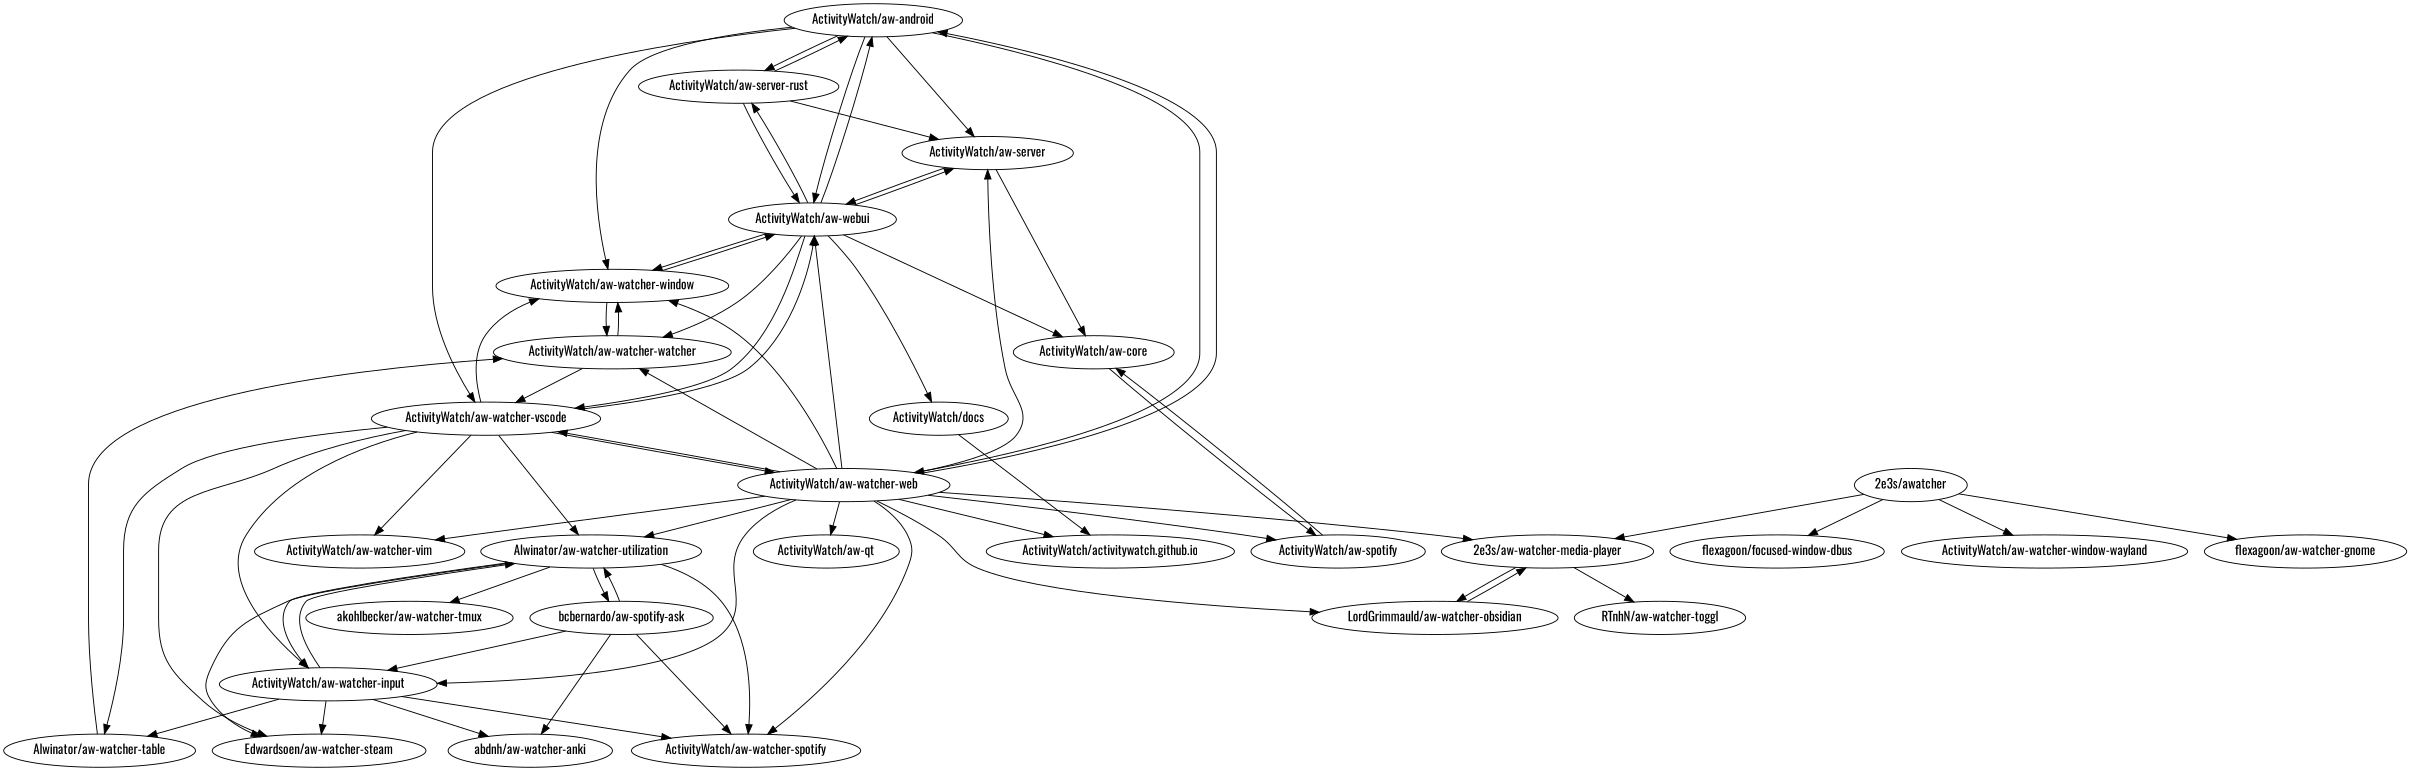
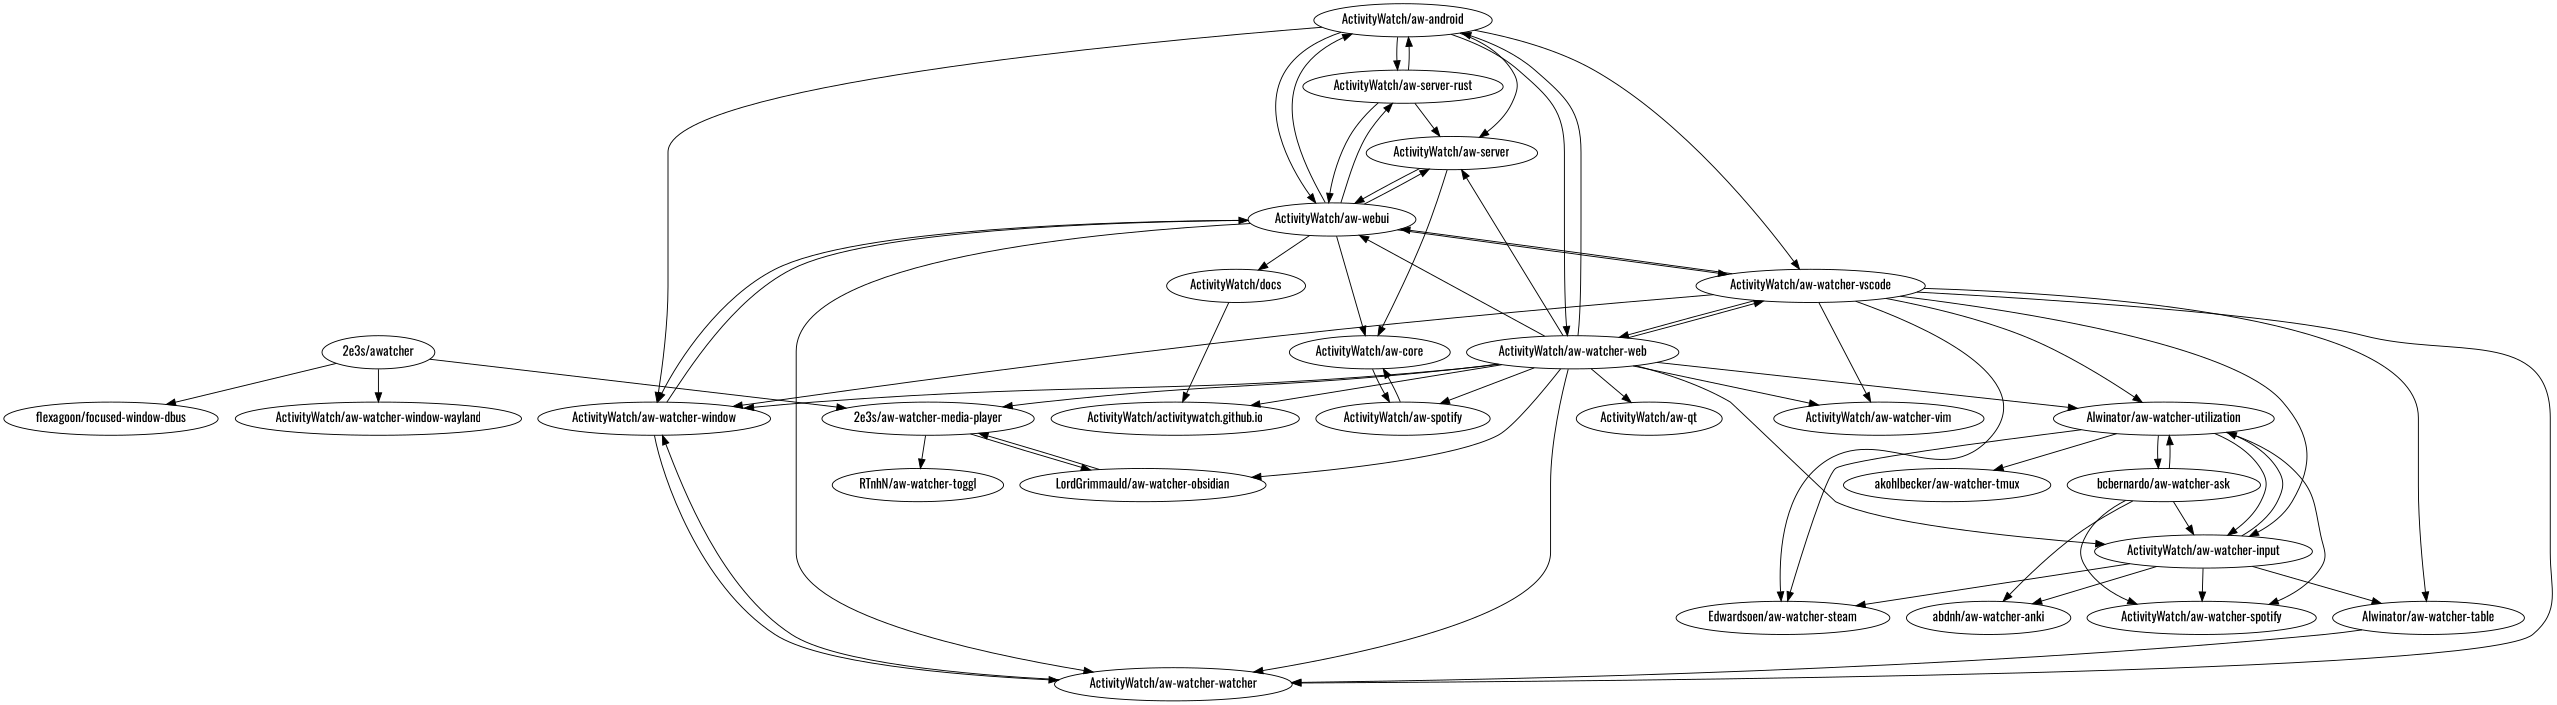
edge "ActivityWatch/aw-watcher-watcher" -> "ActivityWatch/aw-watcher-vscode": reversed
node "flexagoon/aw-watcher-gnome": removed
node "bcbernardo/aw-spotify-ask": label "bcbernardo/aw-spotify-ask" -> "bcbernardo/aw-watcher-ask"
edge "ActivityWatch/aw-watcher-web" -> "ActivityWatch/aw-watcher-spotify": removed
